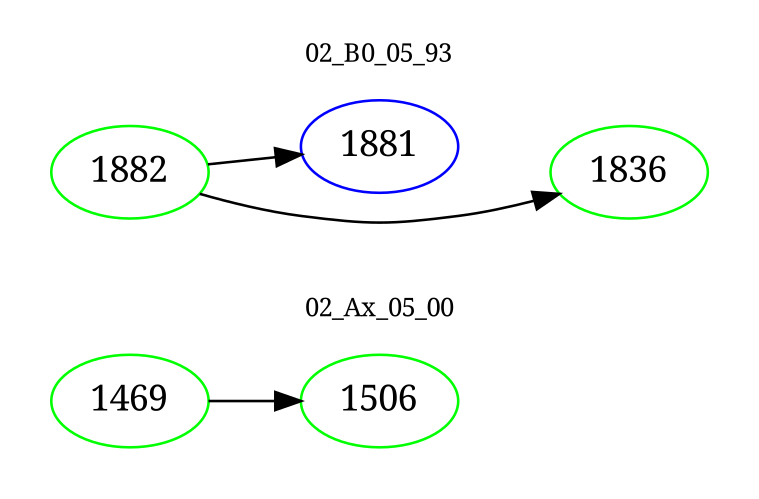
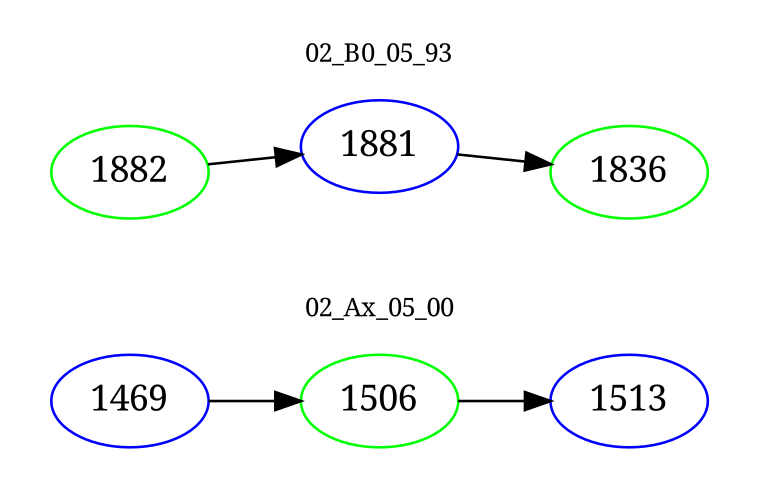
edge "1882" -> "1836": now "1881" -> "1836"
node "1469": color green -> blue
node "1513": added
